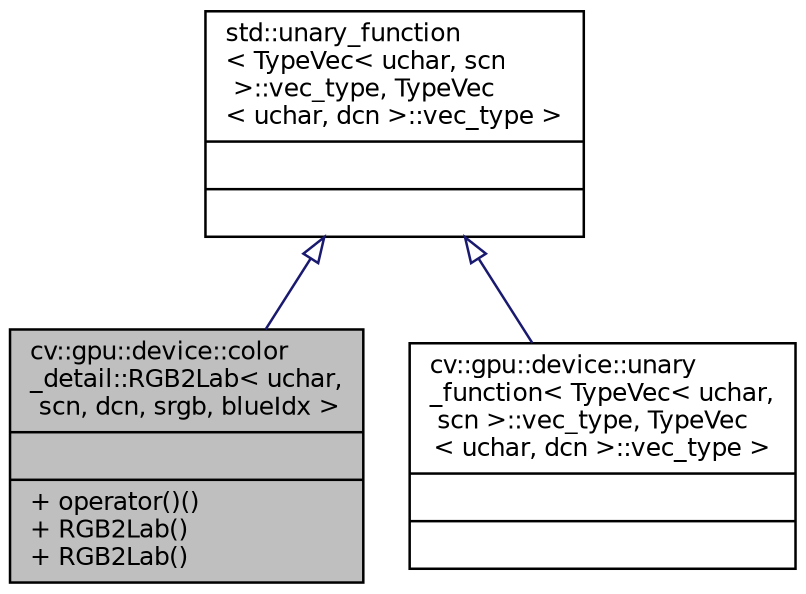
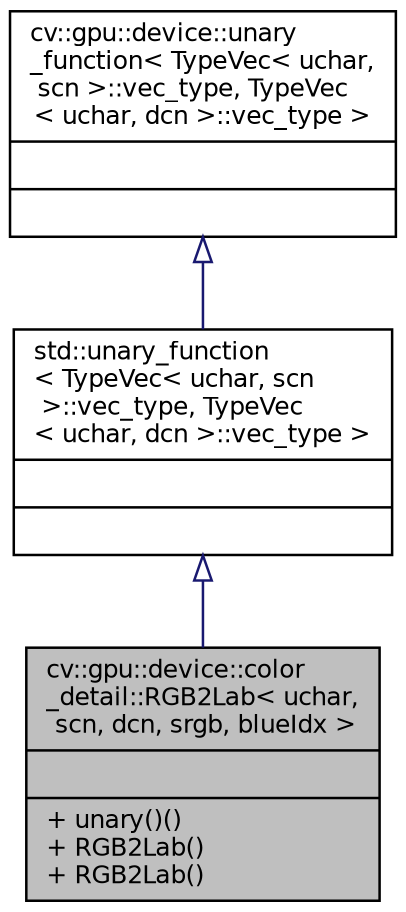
edge "cv::gpu::device::unary" -> "std::unary_function": reversed
node "cv::gpu::device::color": text "+ operator()()" -> "+ unary()()"
